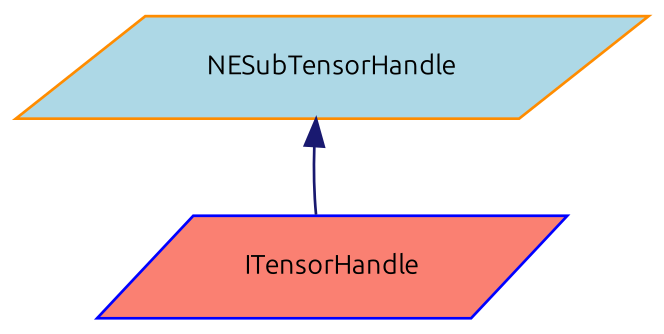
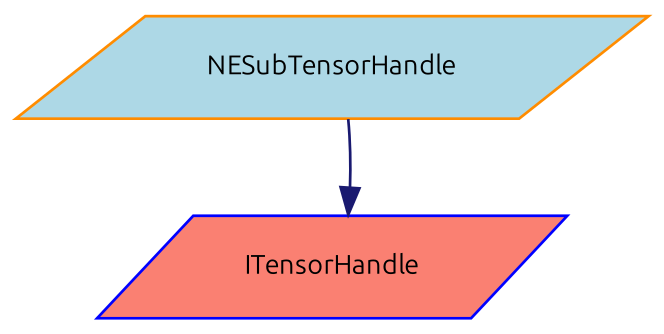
edge "ITensorHandle" -> "NESubTensorHandle": reversed
